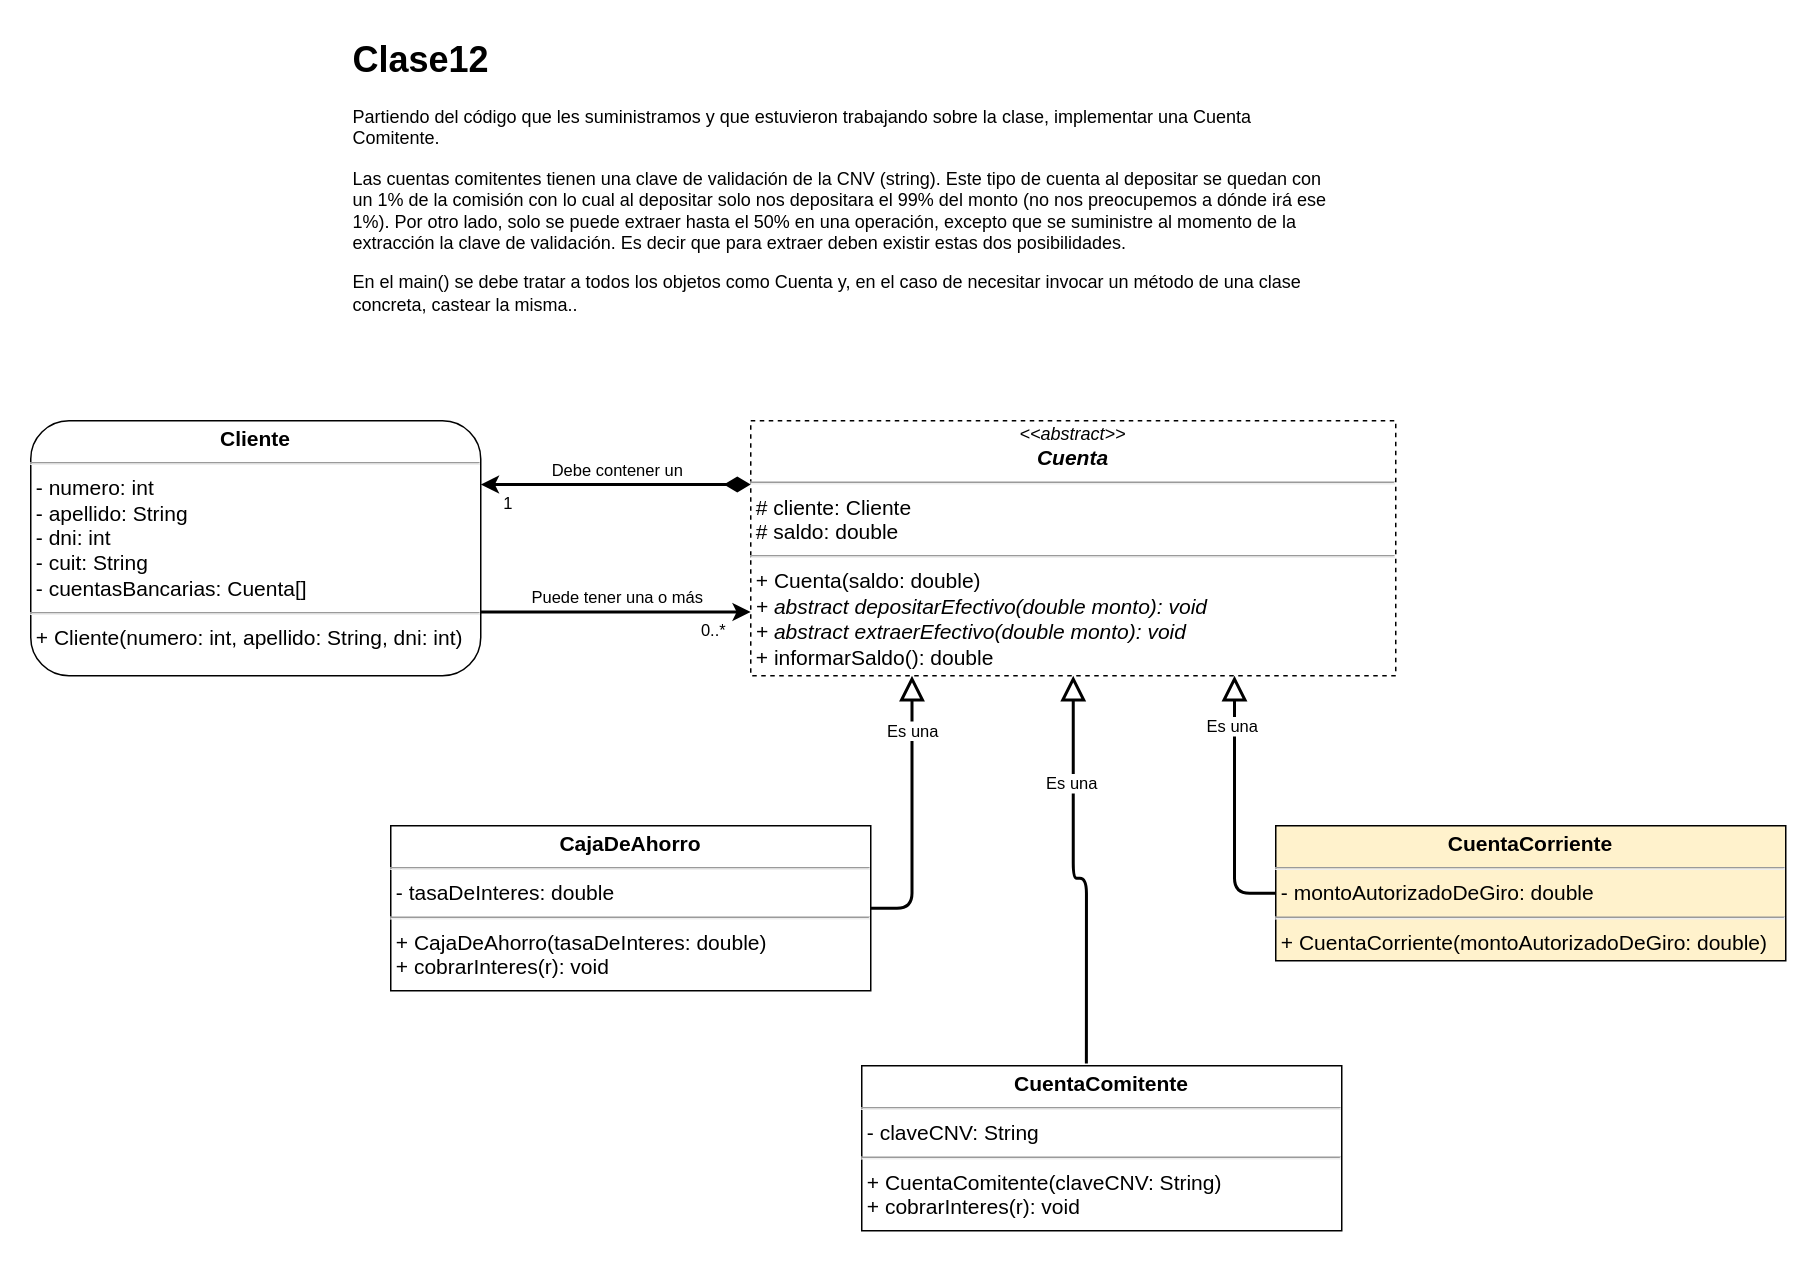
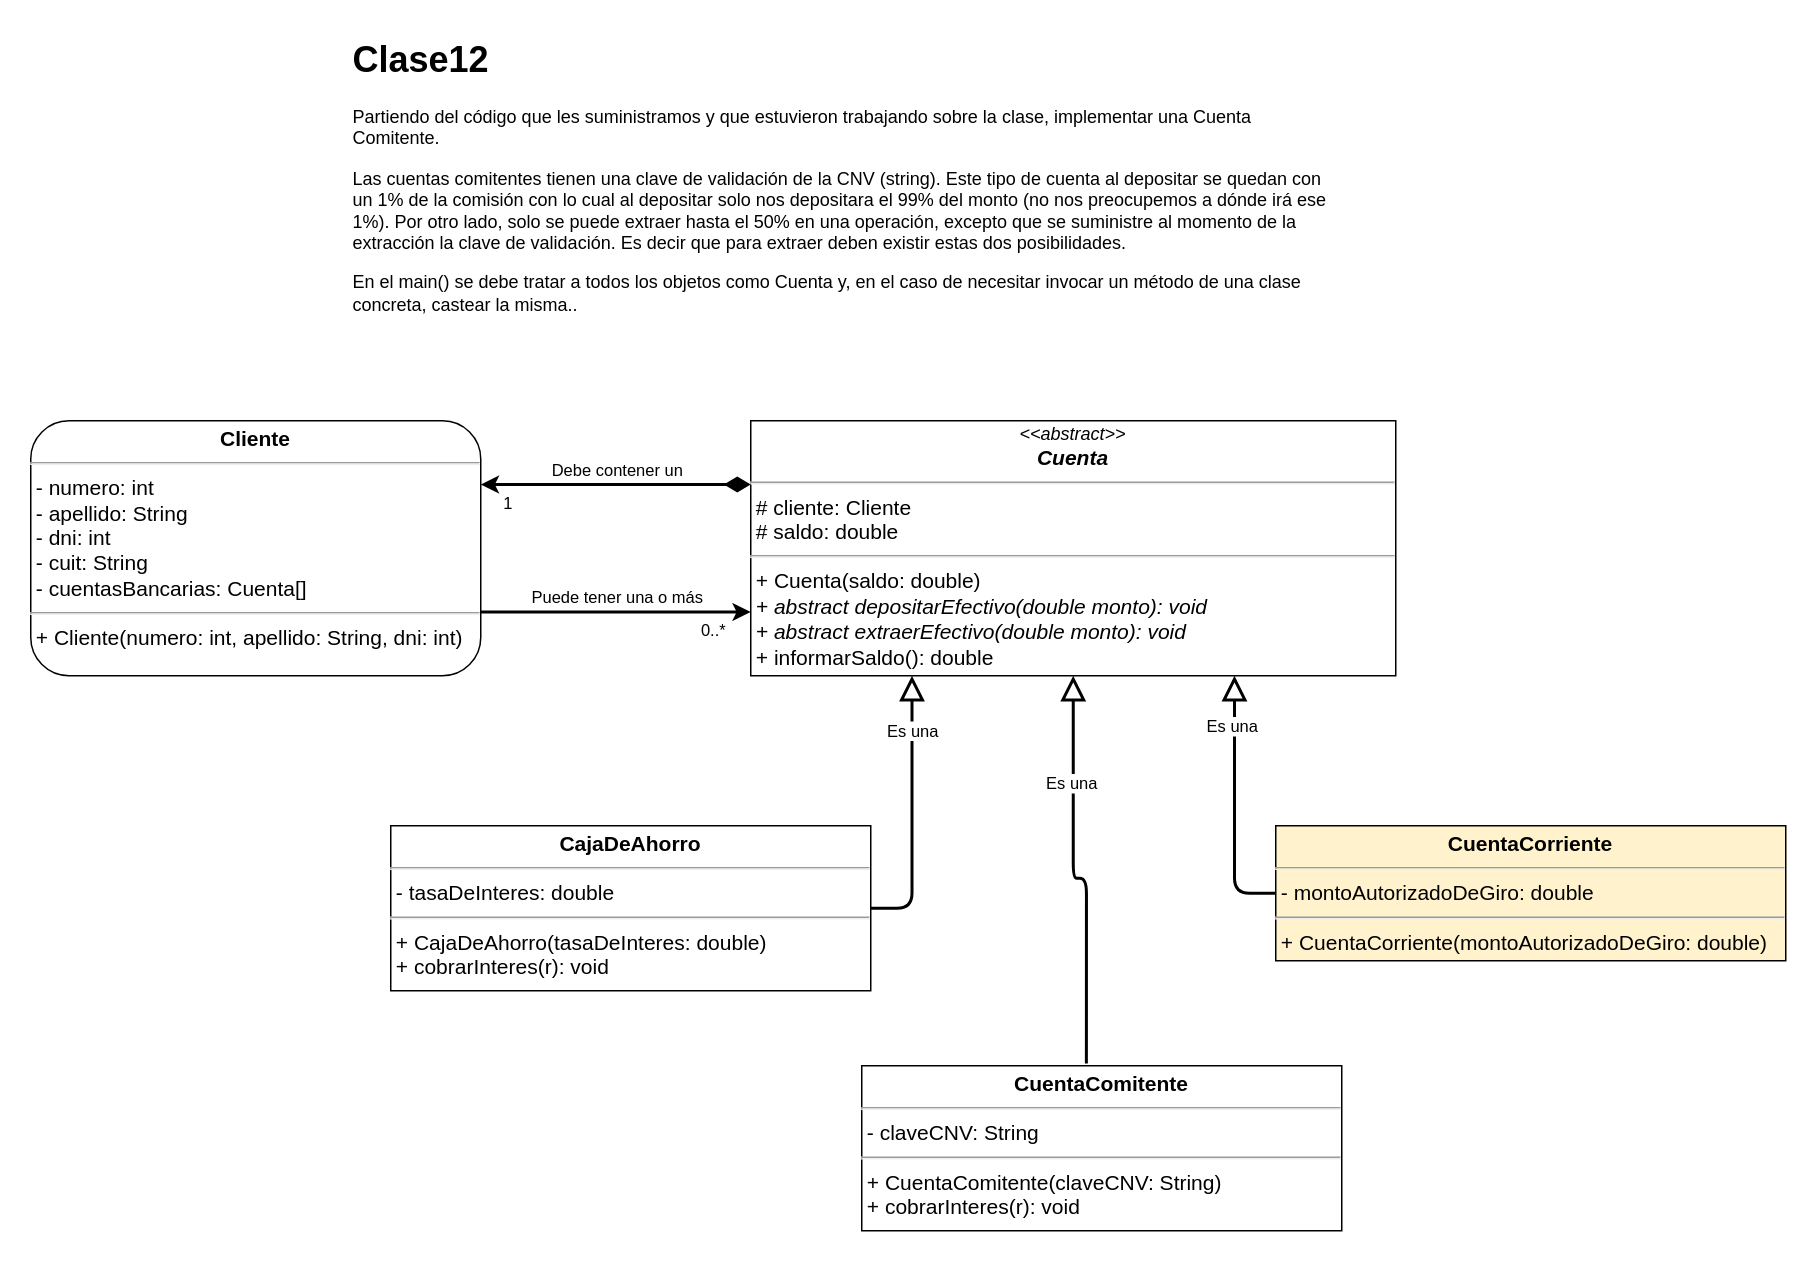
node "<<abstract>> Cuenta # cliente: Cliente # saldo: double + Cuenta(saldo: double) + abstract depositarEfectivo(double monto): void + abstract extraerEfectivo(double monto): void + informarSaldo(): double": style dashed -> solid
